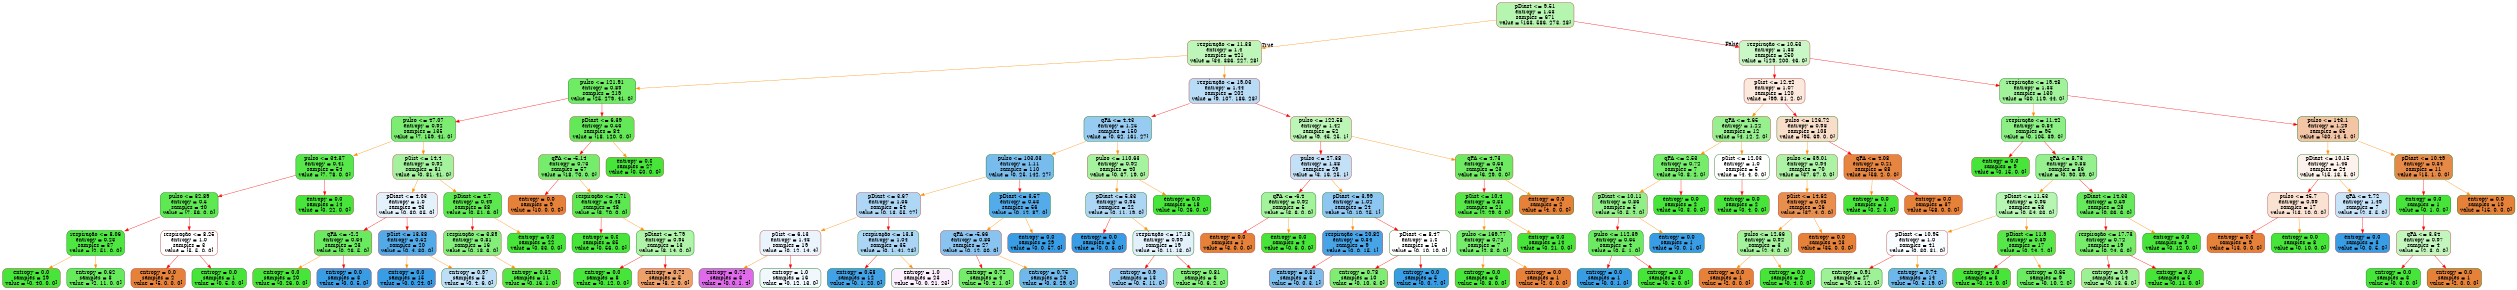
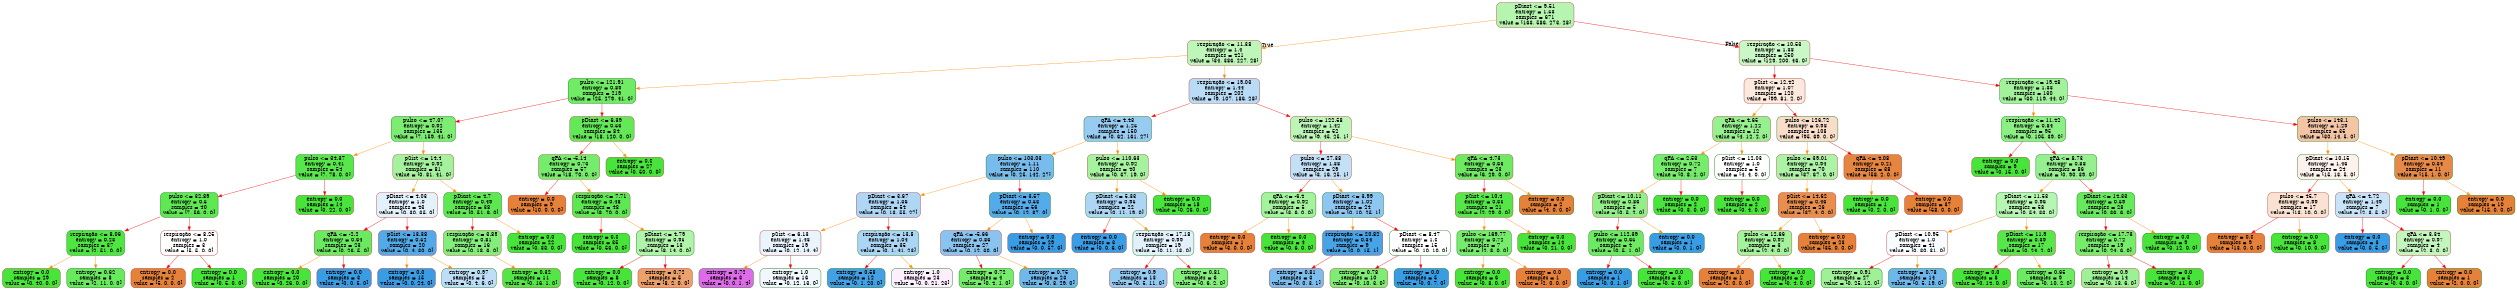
edge "entropy = 0.0 samples = 1 value = [0, 1, 0, 0]" -> "qPA <= 3.34 entropy = 0.97 samples = 4 value = [2, 3, 0, 0]": now "qPA <= 4.72 entropy = 1.49 samples = 7 value = [2, 3, 5, 0]" -> "qPA <= 3.34 entropy = 0.97 samples = 4 value = [2, 3, 0, 0]"
edge "qPA <= -6.4 entropy = 0.92 samples = 5 value = [3, 6, 0, 0]" -> "entropy = 0.0 samples = 1 value = [3, 0, 0, 0]": color red -> darkorange
node "entropy = 0.74 samples = 14 value = [0, 5, 19, 0]": label "entropy = 0.74 samples = 14 value = [0, 5, 19, 0]" -> "entropy = 0.78 samples = 14 value = [0, 5, 19, 0]"
